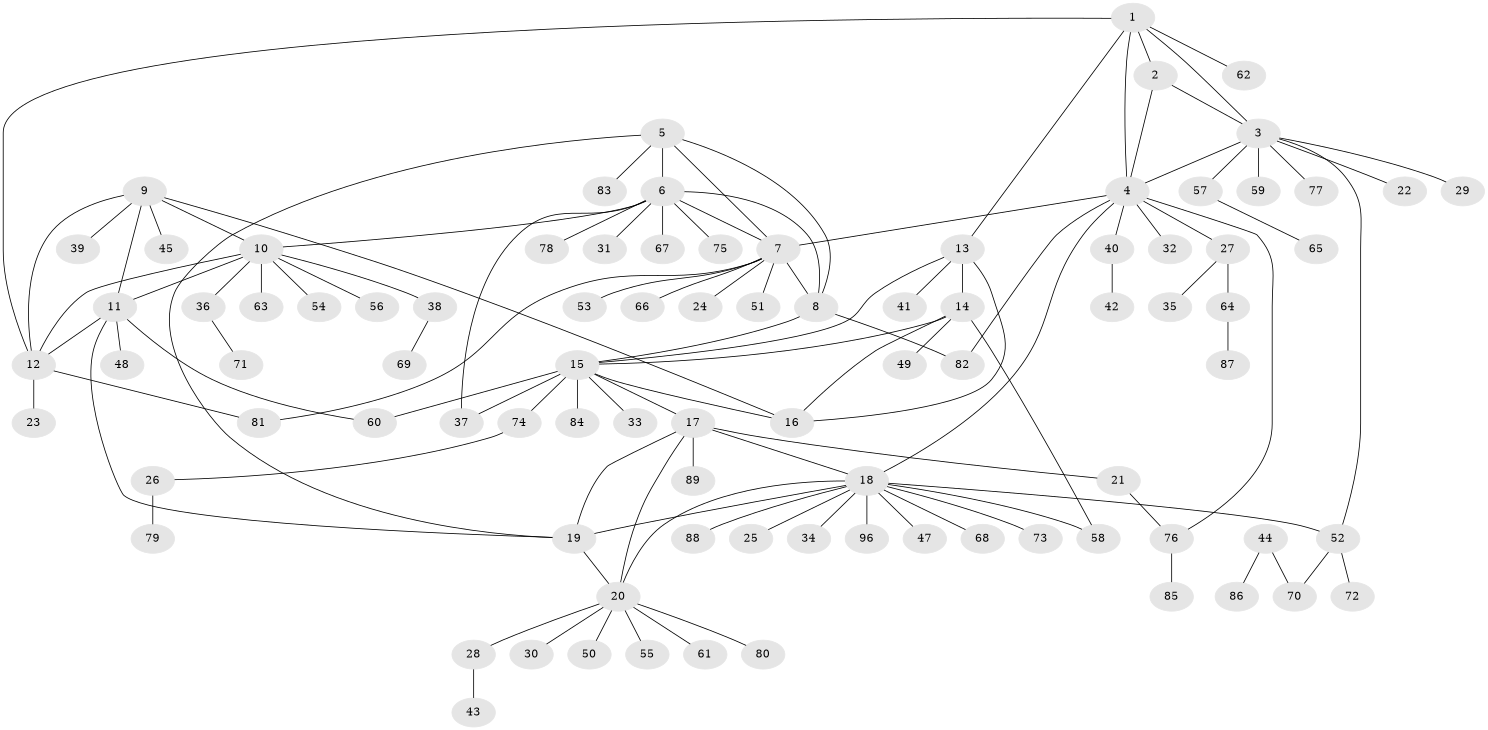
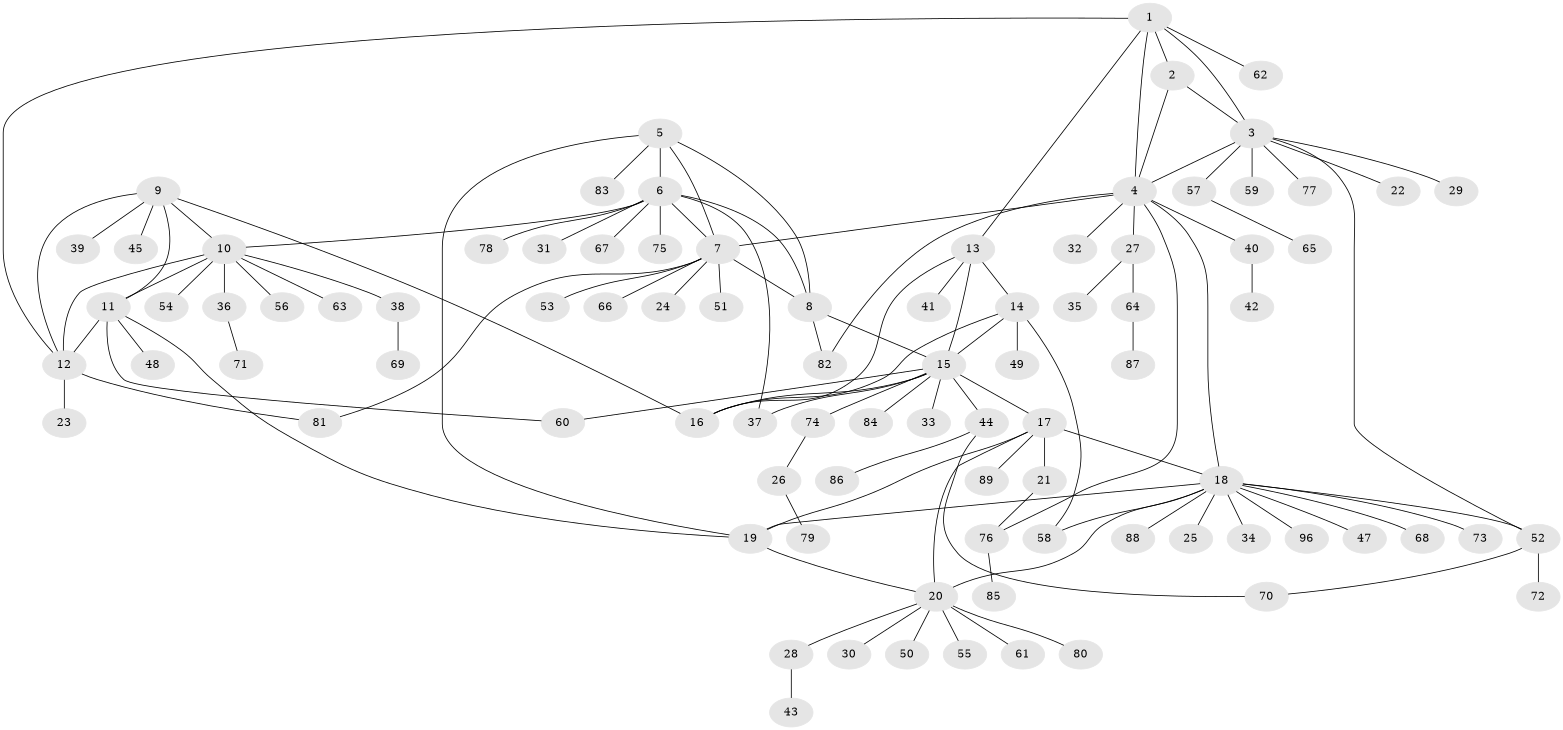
edge "15" -- "44": added
